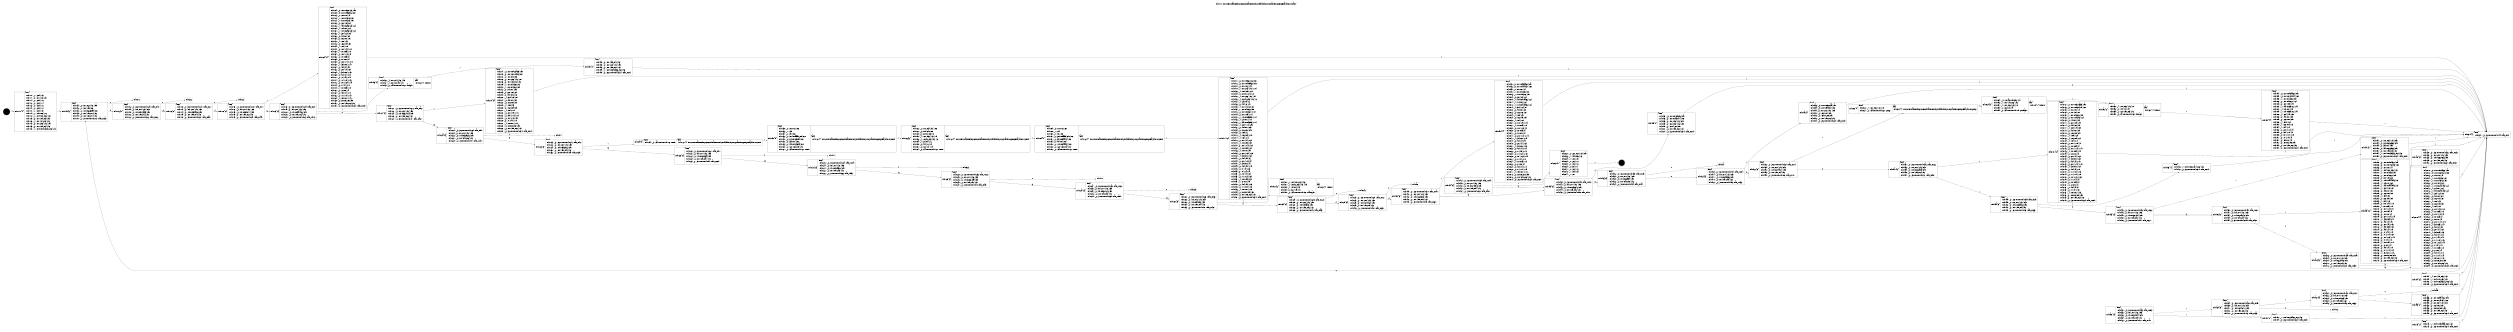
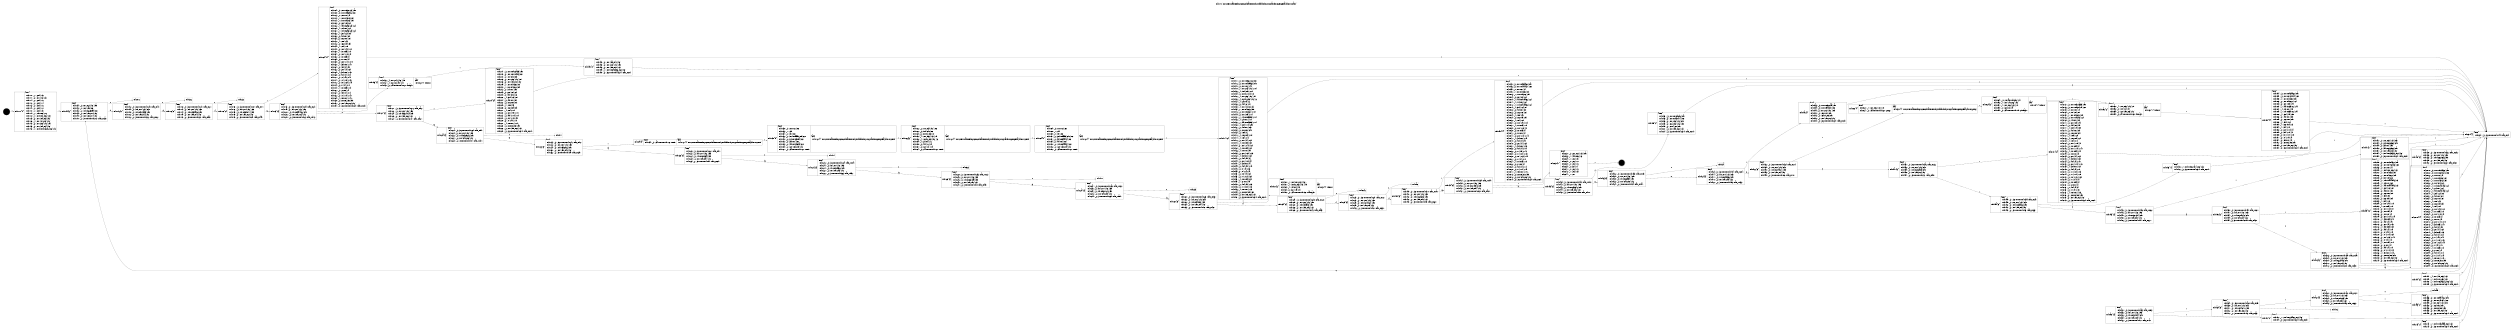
edge "0x40190b [25]" -> "0x40193d [25]": now "0x40190b [25]" -> "0x401924 [25]"
